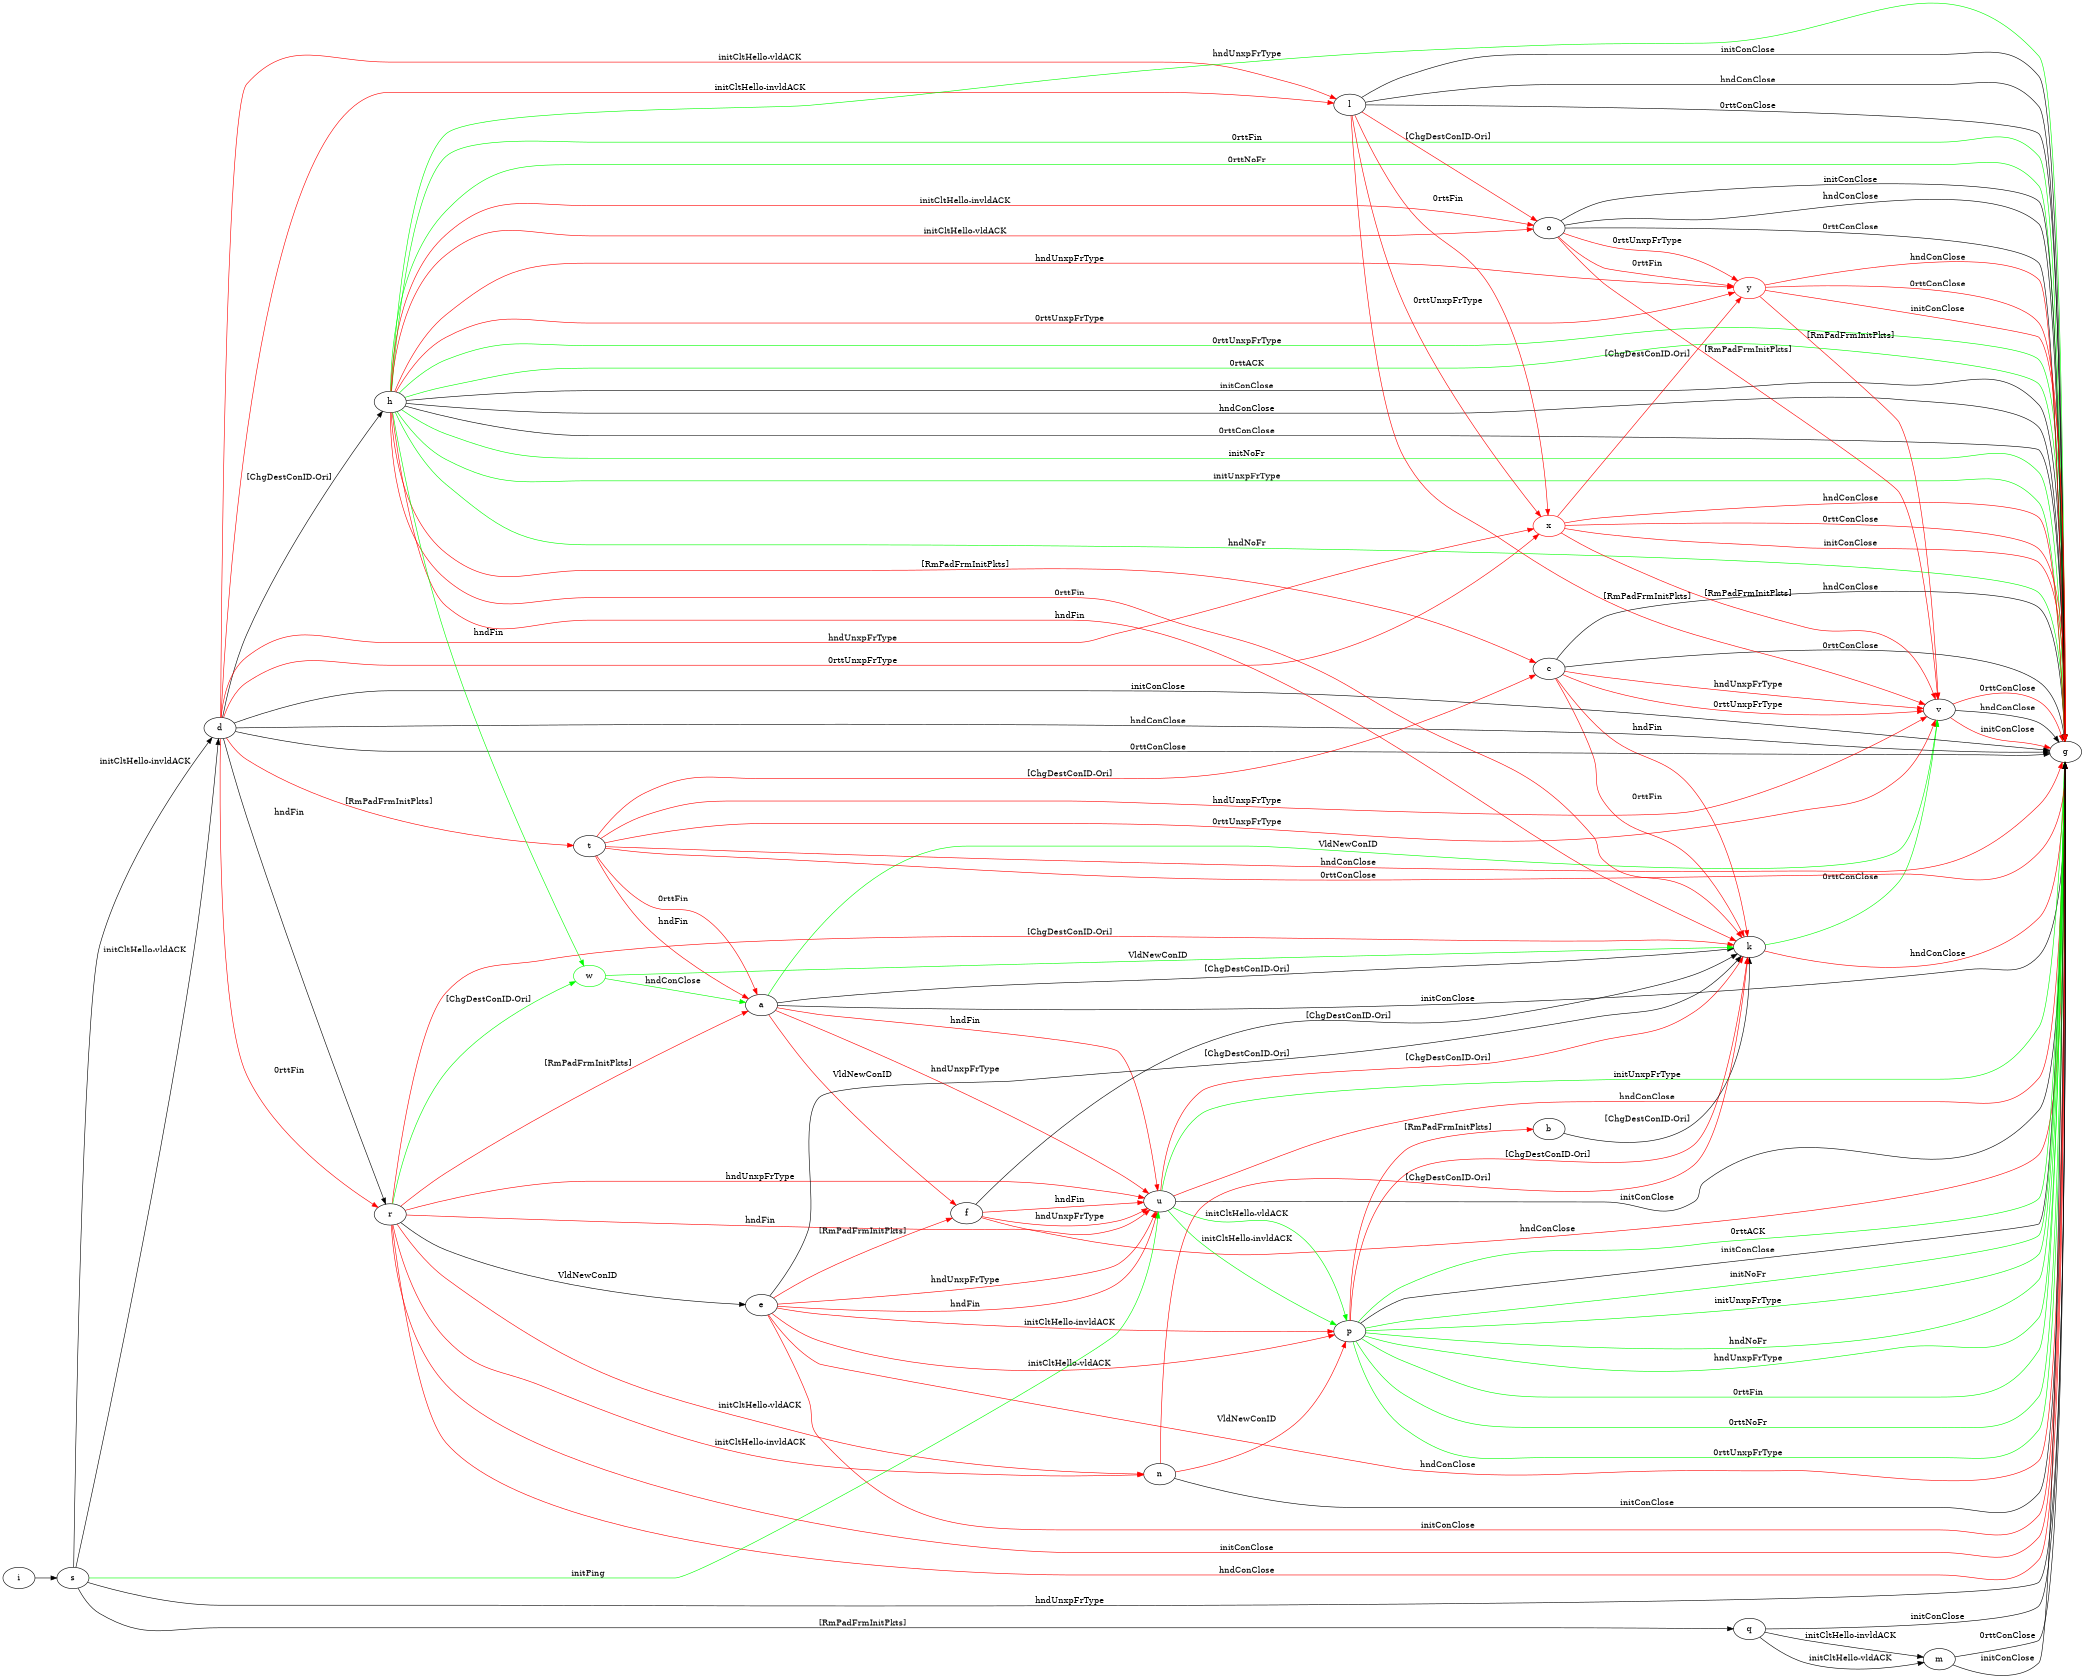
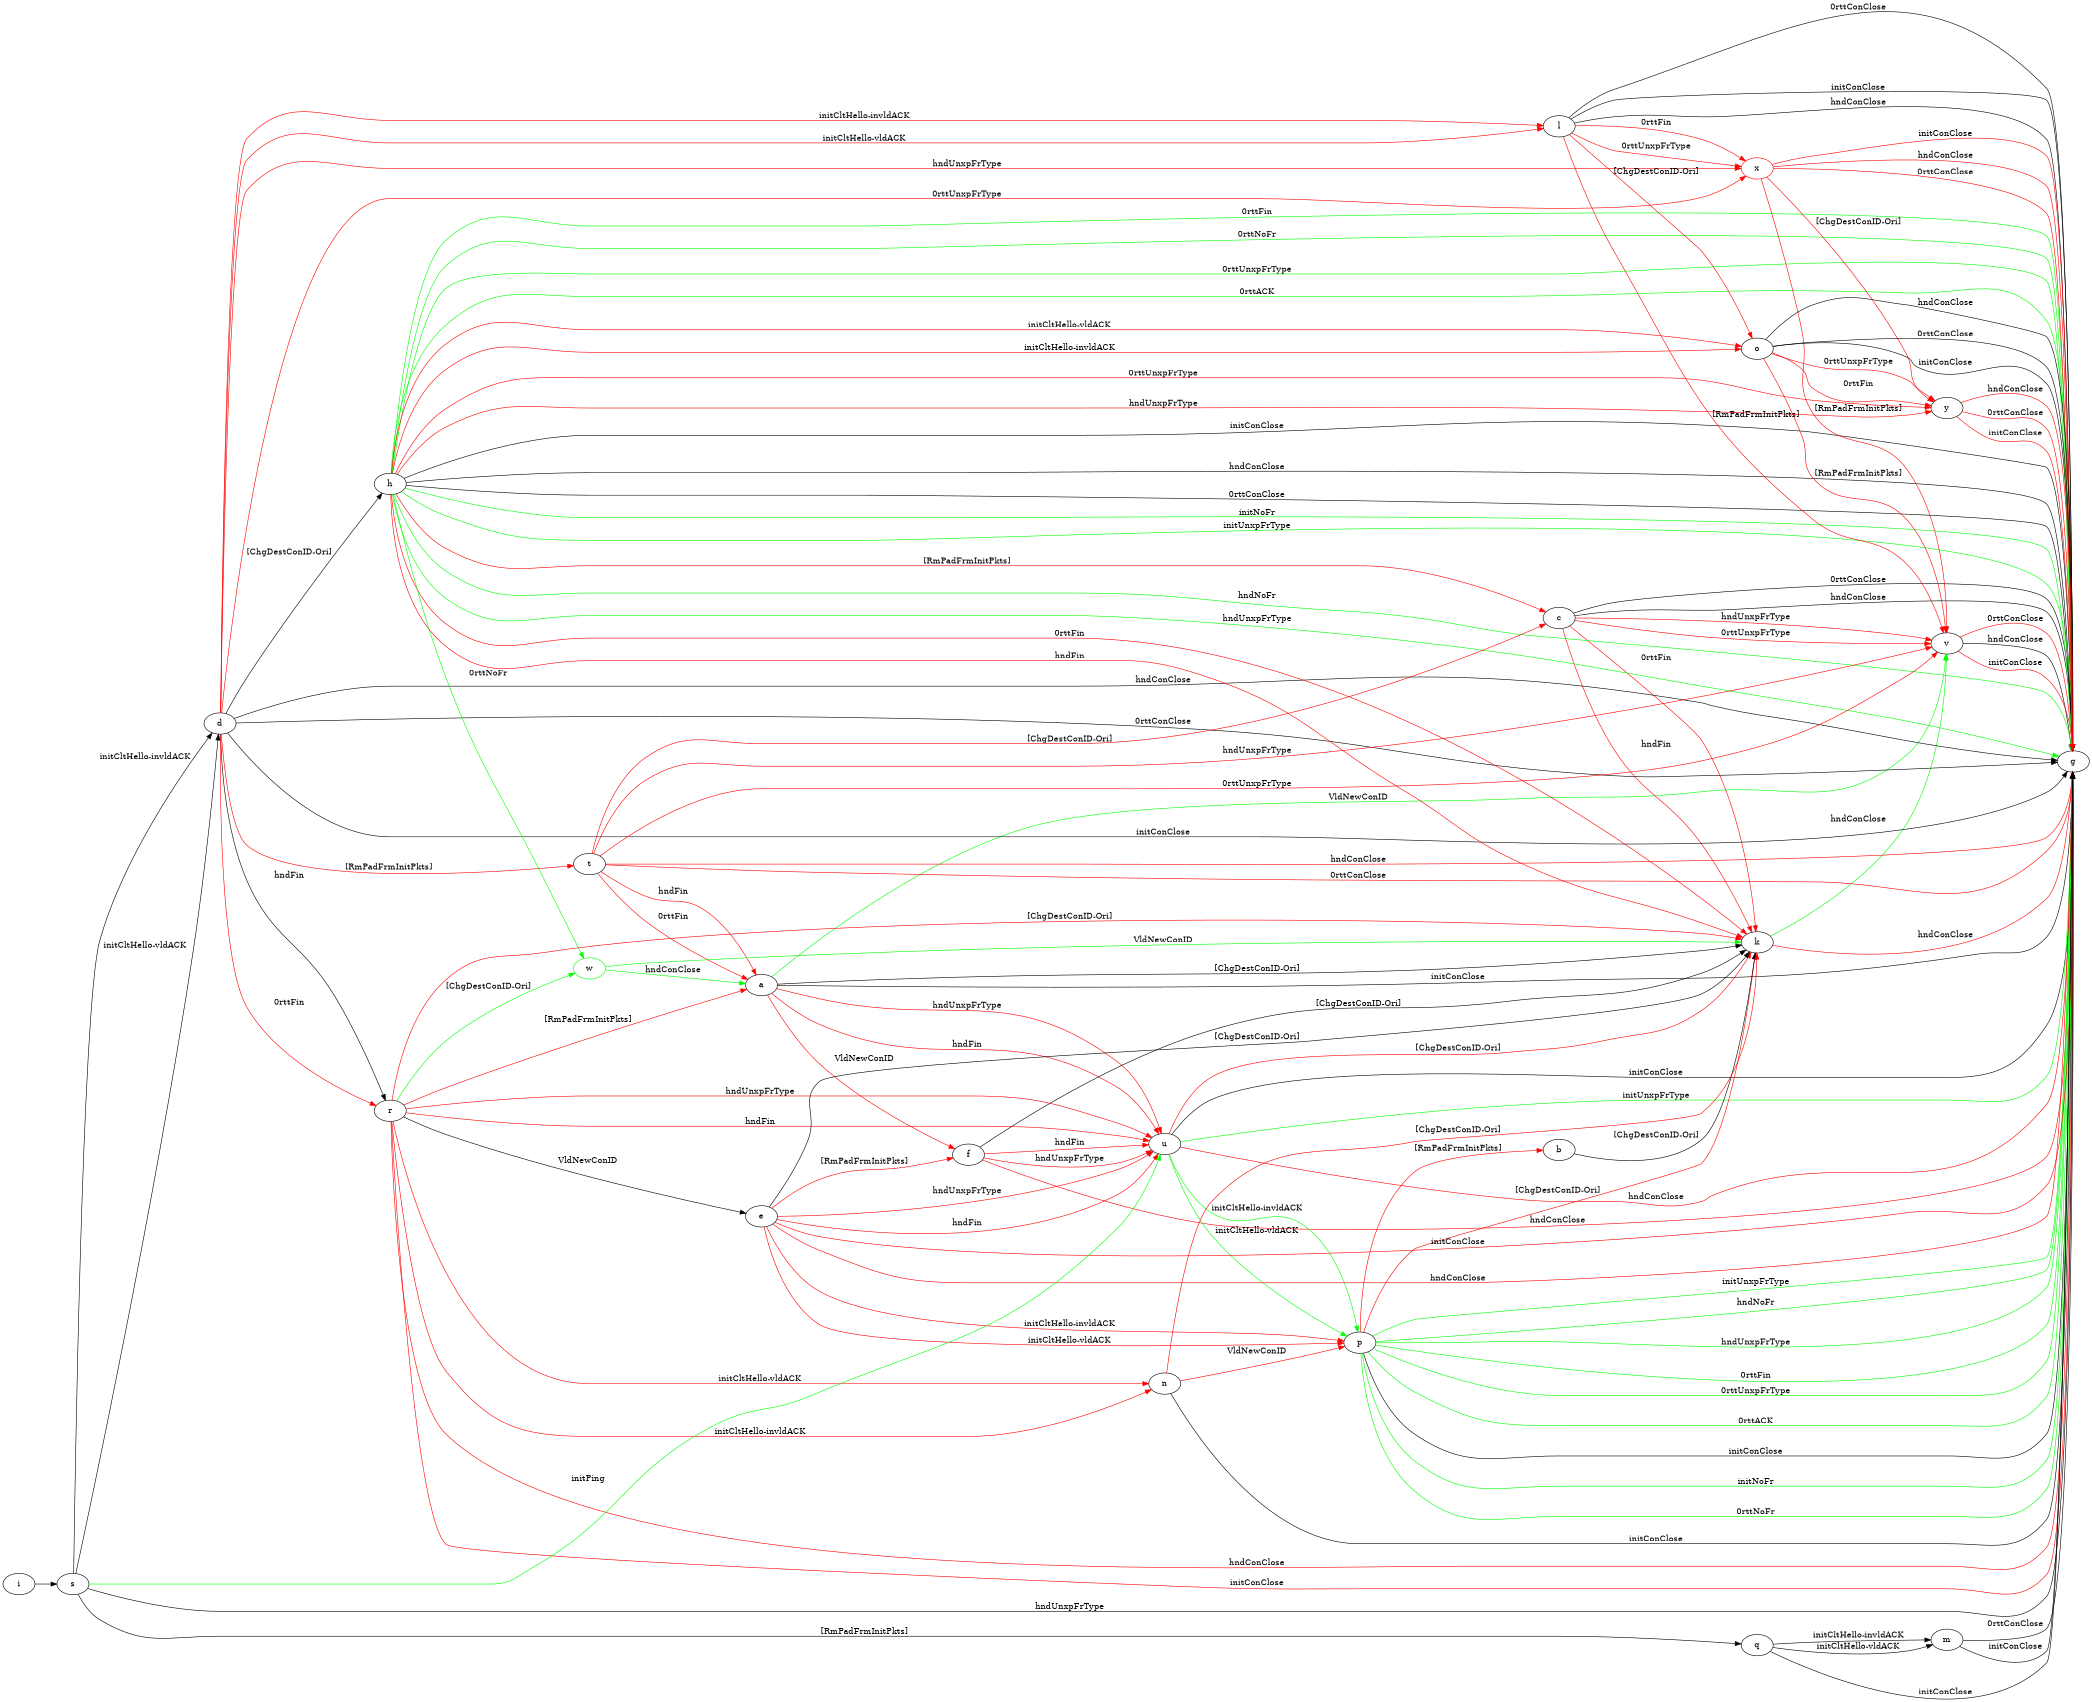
node "y": color red -> black
edge "y" -> "v": removed, label "[RmPadFrmInitPkts]"
edge "h" -> "w": label "hndFin " -> "0rttNoFr "
edge "k" -> "v": label "0rttConClose " -> "hndConClose "
